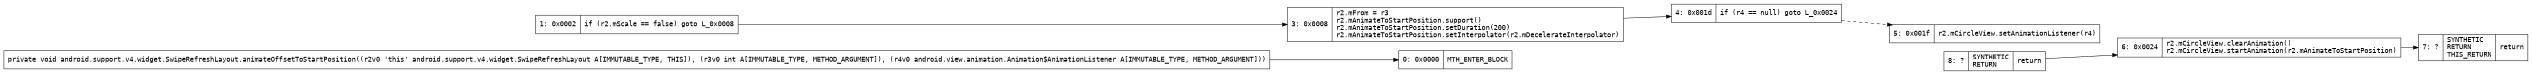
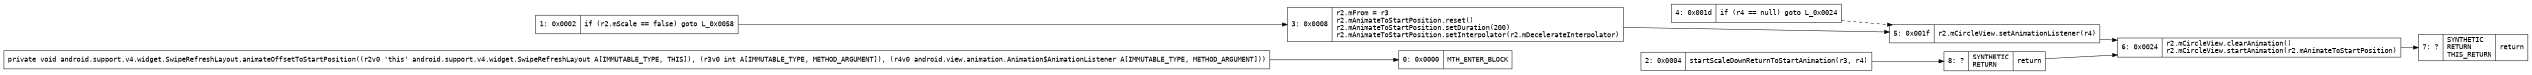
edge "3: 0x0008" -> "4: 0x001d": now "3: 0x0008" -> "5: 0x001f"
node "3: 0x0008": text "r2.mAnimateToStartPosition.support()" -> "r2.mAnimateToStartPosition.reset()"
node "1: 0x0002": text "if (r2.mScale == false) goto L_0x0008" -> "if (r2.mScale == false) goto L_0x0058"
edge "5: 0x001f" -> "6: 0x0024": added
node "2: 0x0004": added
